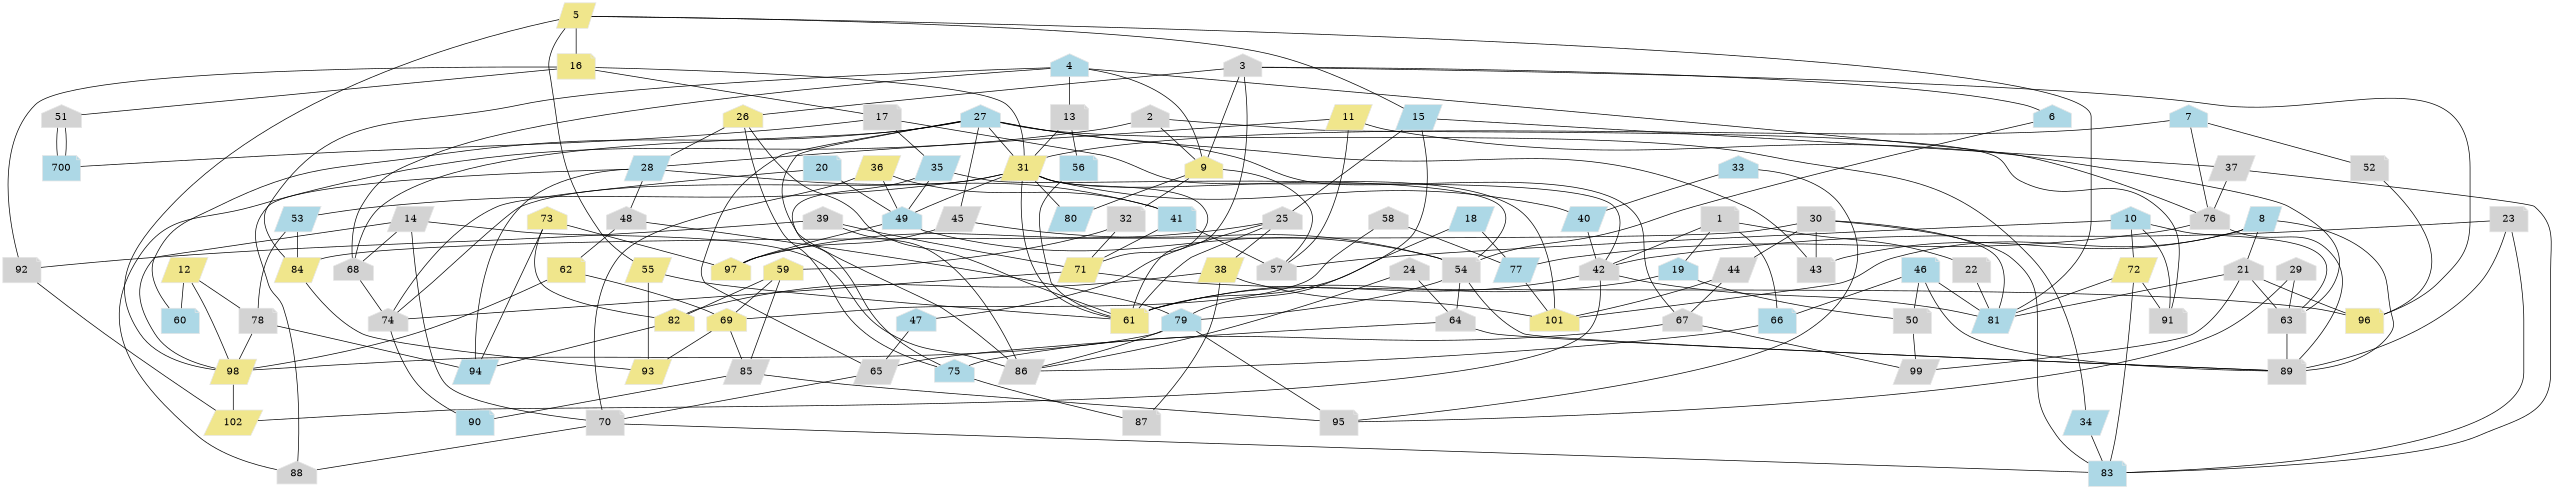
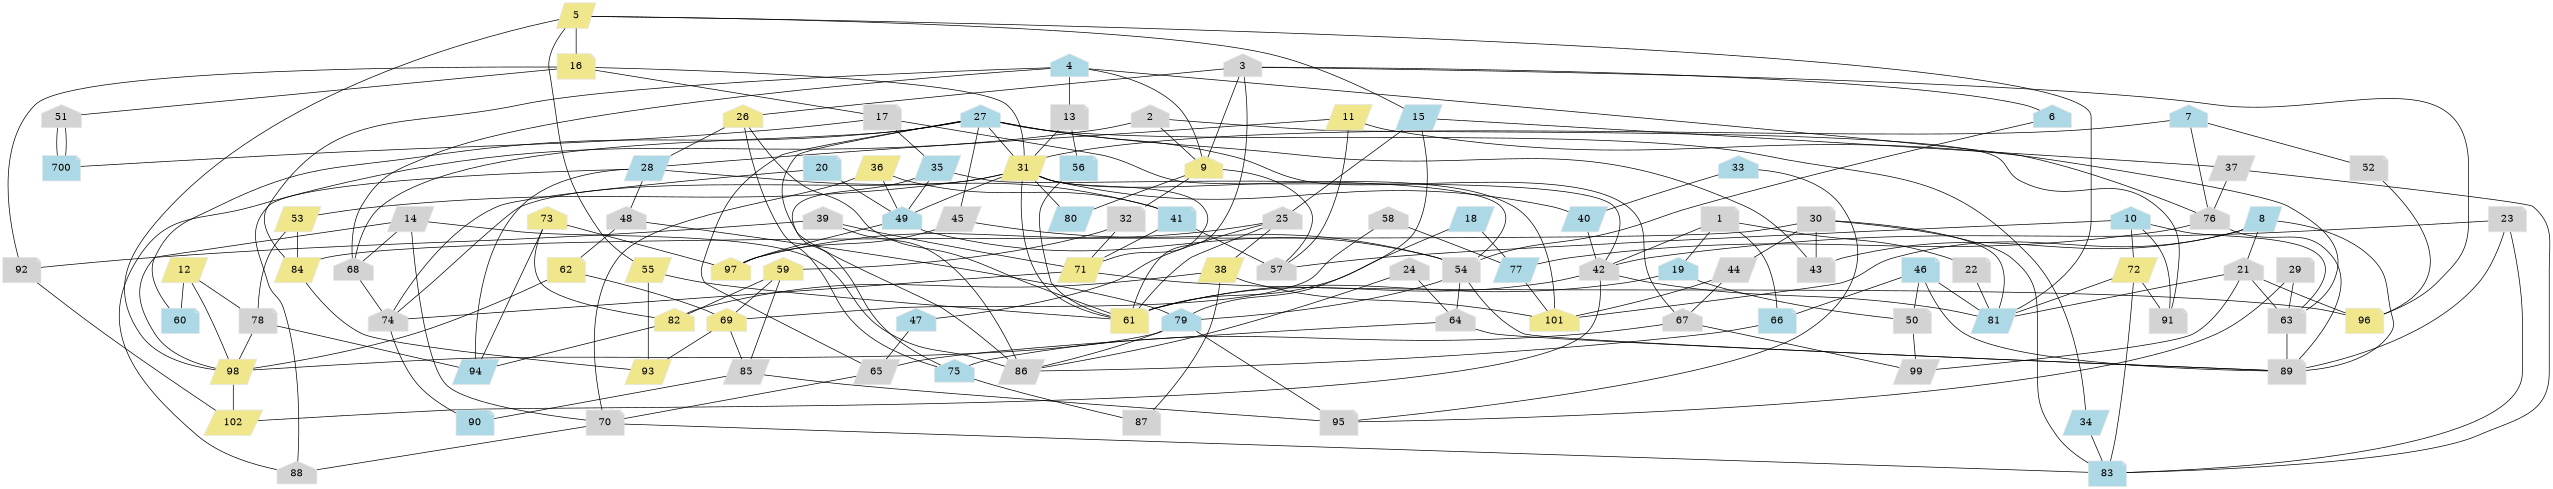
node "53": fillcolor lightblue -> khaki
node "29": shape house -> note
